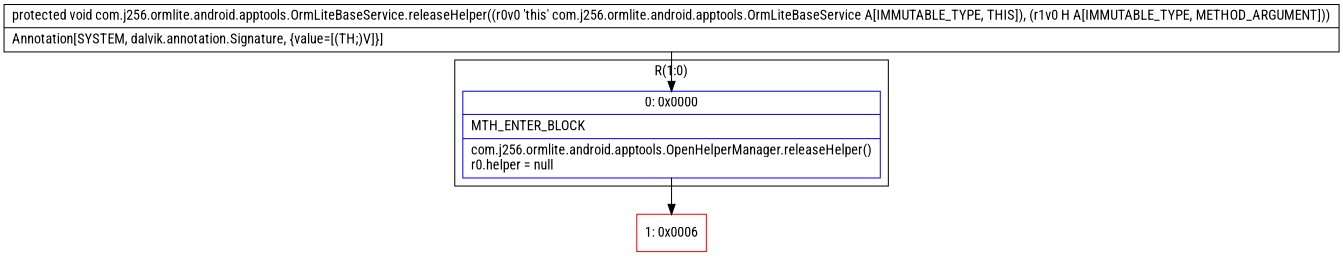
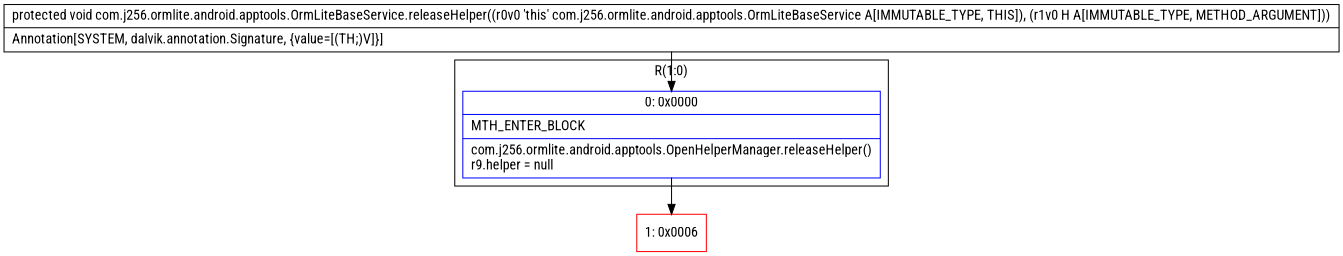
node "0: 0x0000": text "r0.helper = null" -> "r9.helper = null"
